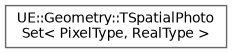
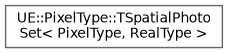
node "UE::Geometry::TSpatialPhoto Set< PixelType, RealType >": label "UE::Geometry::TSpatialPhoto Set< PixelType, RealType >" -> "UE::PixelType::TSpatialPhoto Set< PixelType, RealType >"
